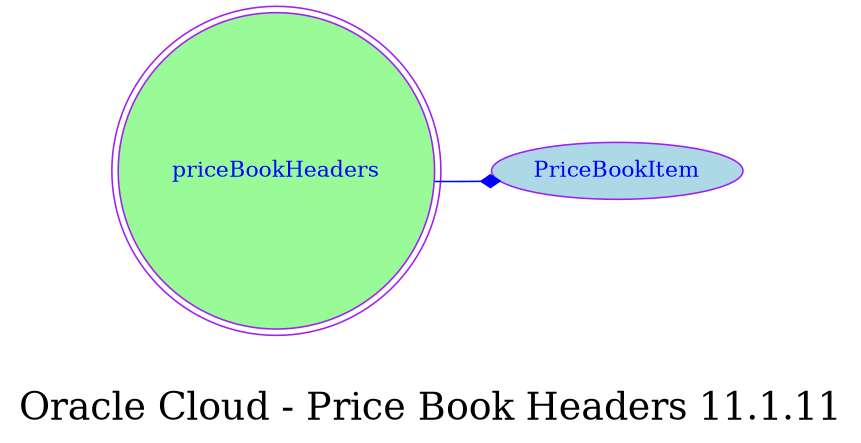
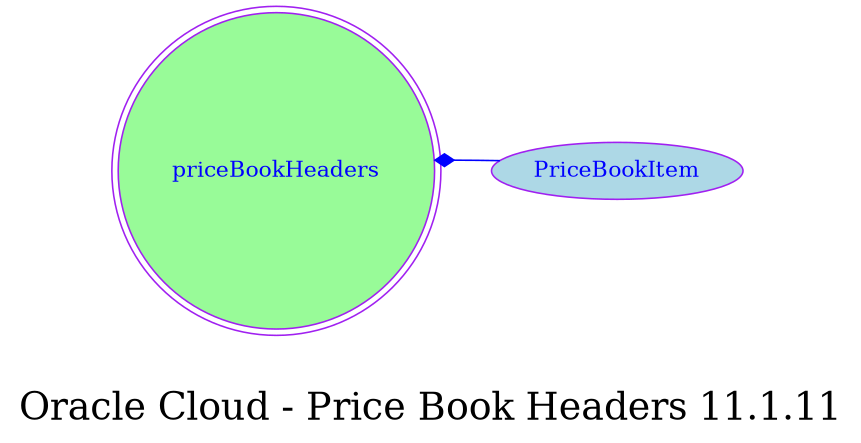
edge "priceBookHeaders" -> "PriceBookItem": reversed
